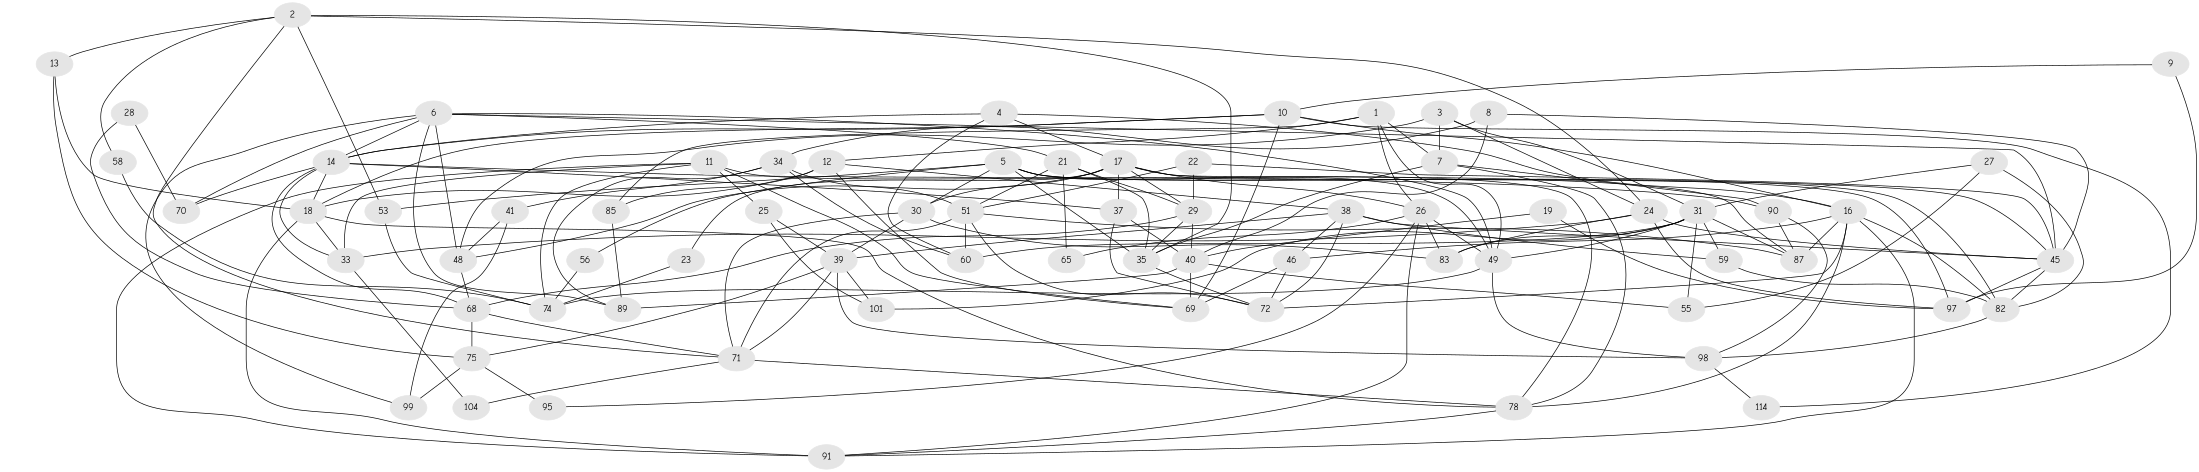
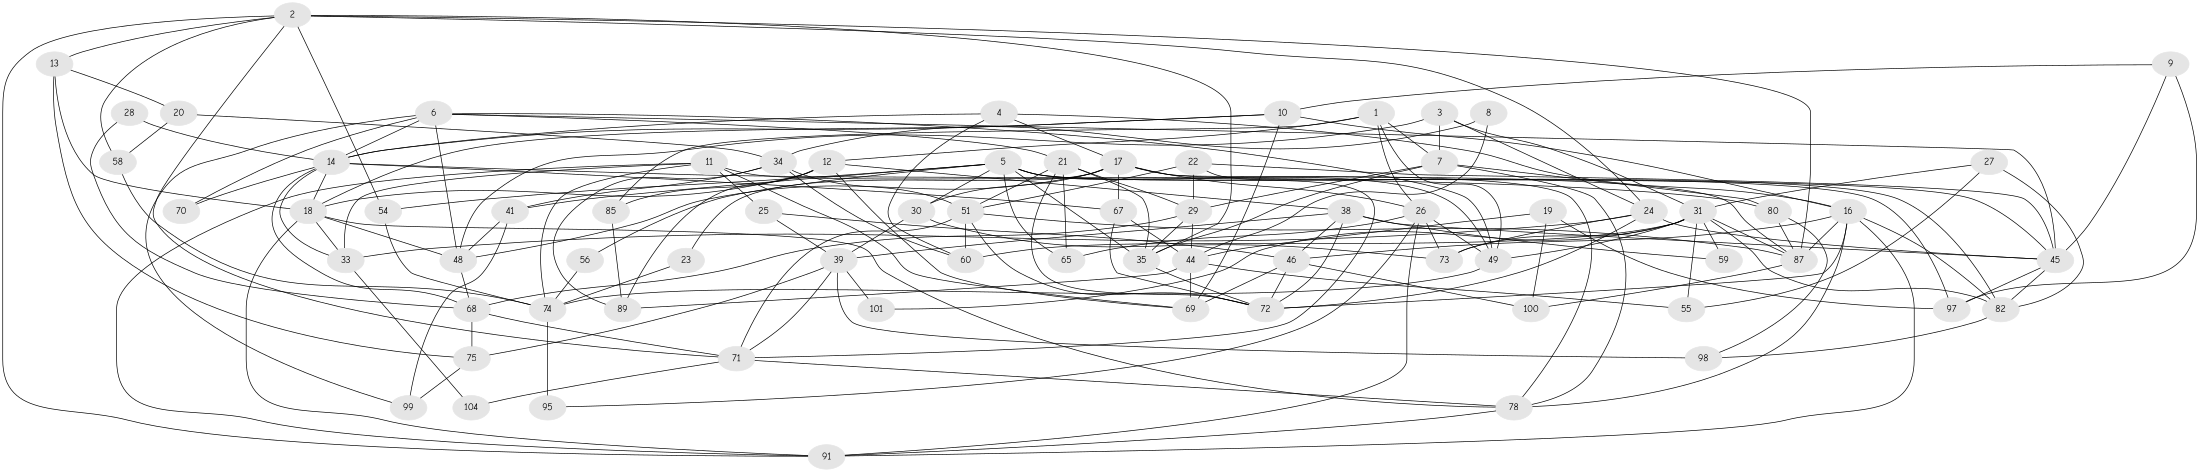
edge "2" -- "87": added
node "20": added
edge "8" -- "45": now "9" -- "45"
edge "28" -- "70": now "28" -- "14"
edge "5" -- "41": added
edge "17" -- "29": now "7" -- "29"
node "53": label "53" -> "54"
node "37": label "37" -> "67"
node "90": label "90" -> "80"
edge "5" -- "65": added
edge "18" -- "48": added
edge "30" -- "71": now "22" -- "71"
node "40": label "40" -> "44"
node "83": label "83" -> "73"
edge "25" -- "101": now "25" -- "46"
edge "6" -- "89": now "12" -- "89"
edge "24" -- "97": now "24" -- "72"
edge "59" -- "82": now "31" -- "82"
edge "21" -- "72": added
node "100": added
edge "49" -- "98": removed
edge "75" -- "95": now "74" -- "95"
node "114": removed
edge "2" -- "91": added
